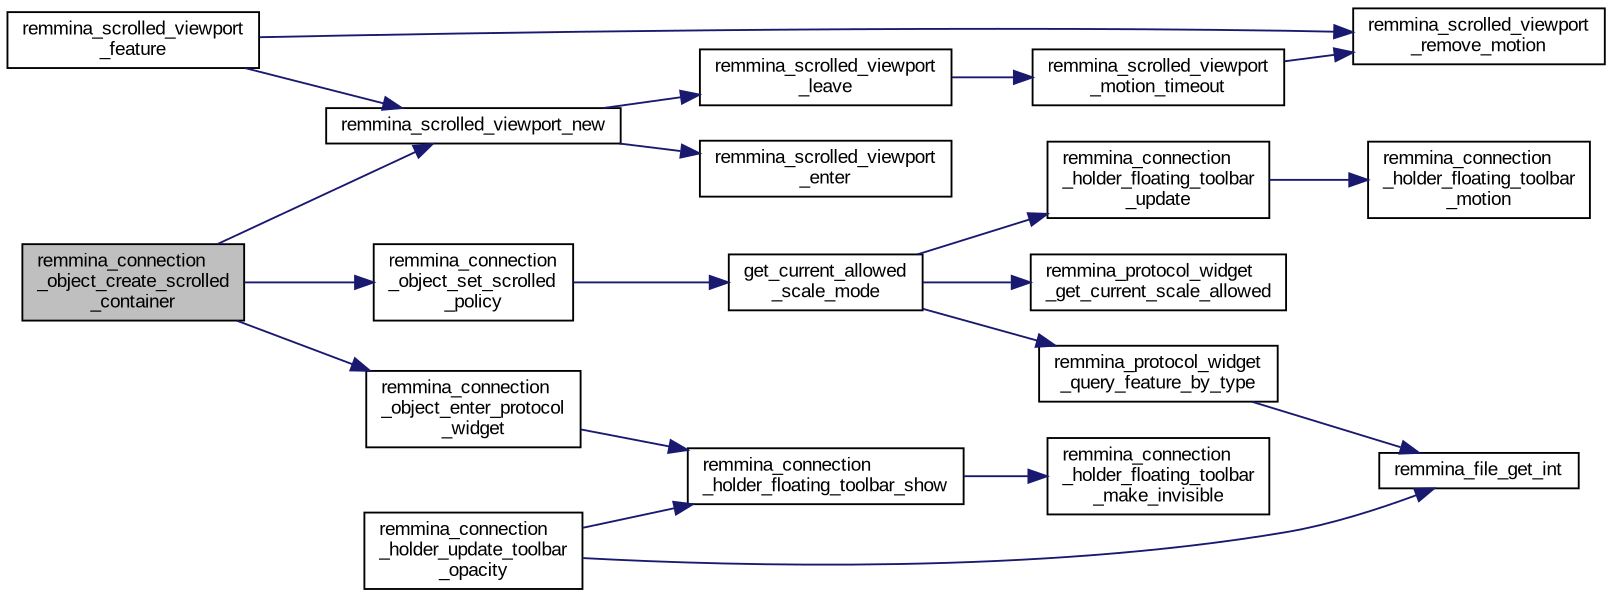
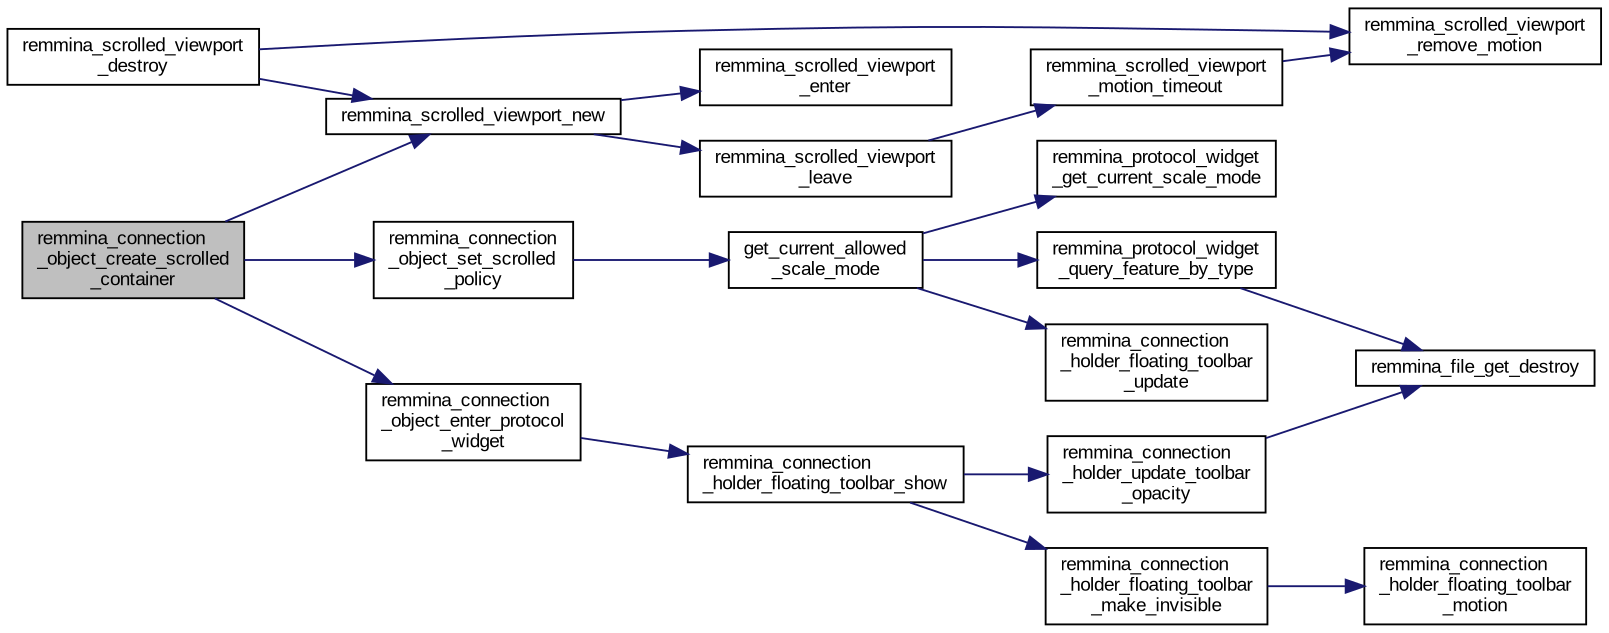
node "remmina_scrolled_viewport _feature": label "remmina_scrolled_viewport _feature" -> "remmina_scrolled_viewport _destroy"
edge "remmina_connection _holder_floating_toolbar _update" -> "remmina_connection _holder_floating_toolbar _motion": now "remmina_connection _holder_floating_toolbar _make_invisible" -> "remmina_connection _holder_floating_toolbar _motion"
node "remmina_protocol_widget _get_current_scale_allowed": label "remmina_protocol_widget _get_current_scale_allowed" -> "remmina_protocol_widget _get_current_scale_mode"
node "remmina_file_get_int": label "remmina_file_get_int" -> "remmina_file_get_destroy"
edge "remmina_connection _holder_update_toolbar _opacity" -> "remmina_connection _holder_floating_toolbar_show": reversed
